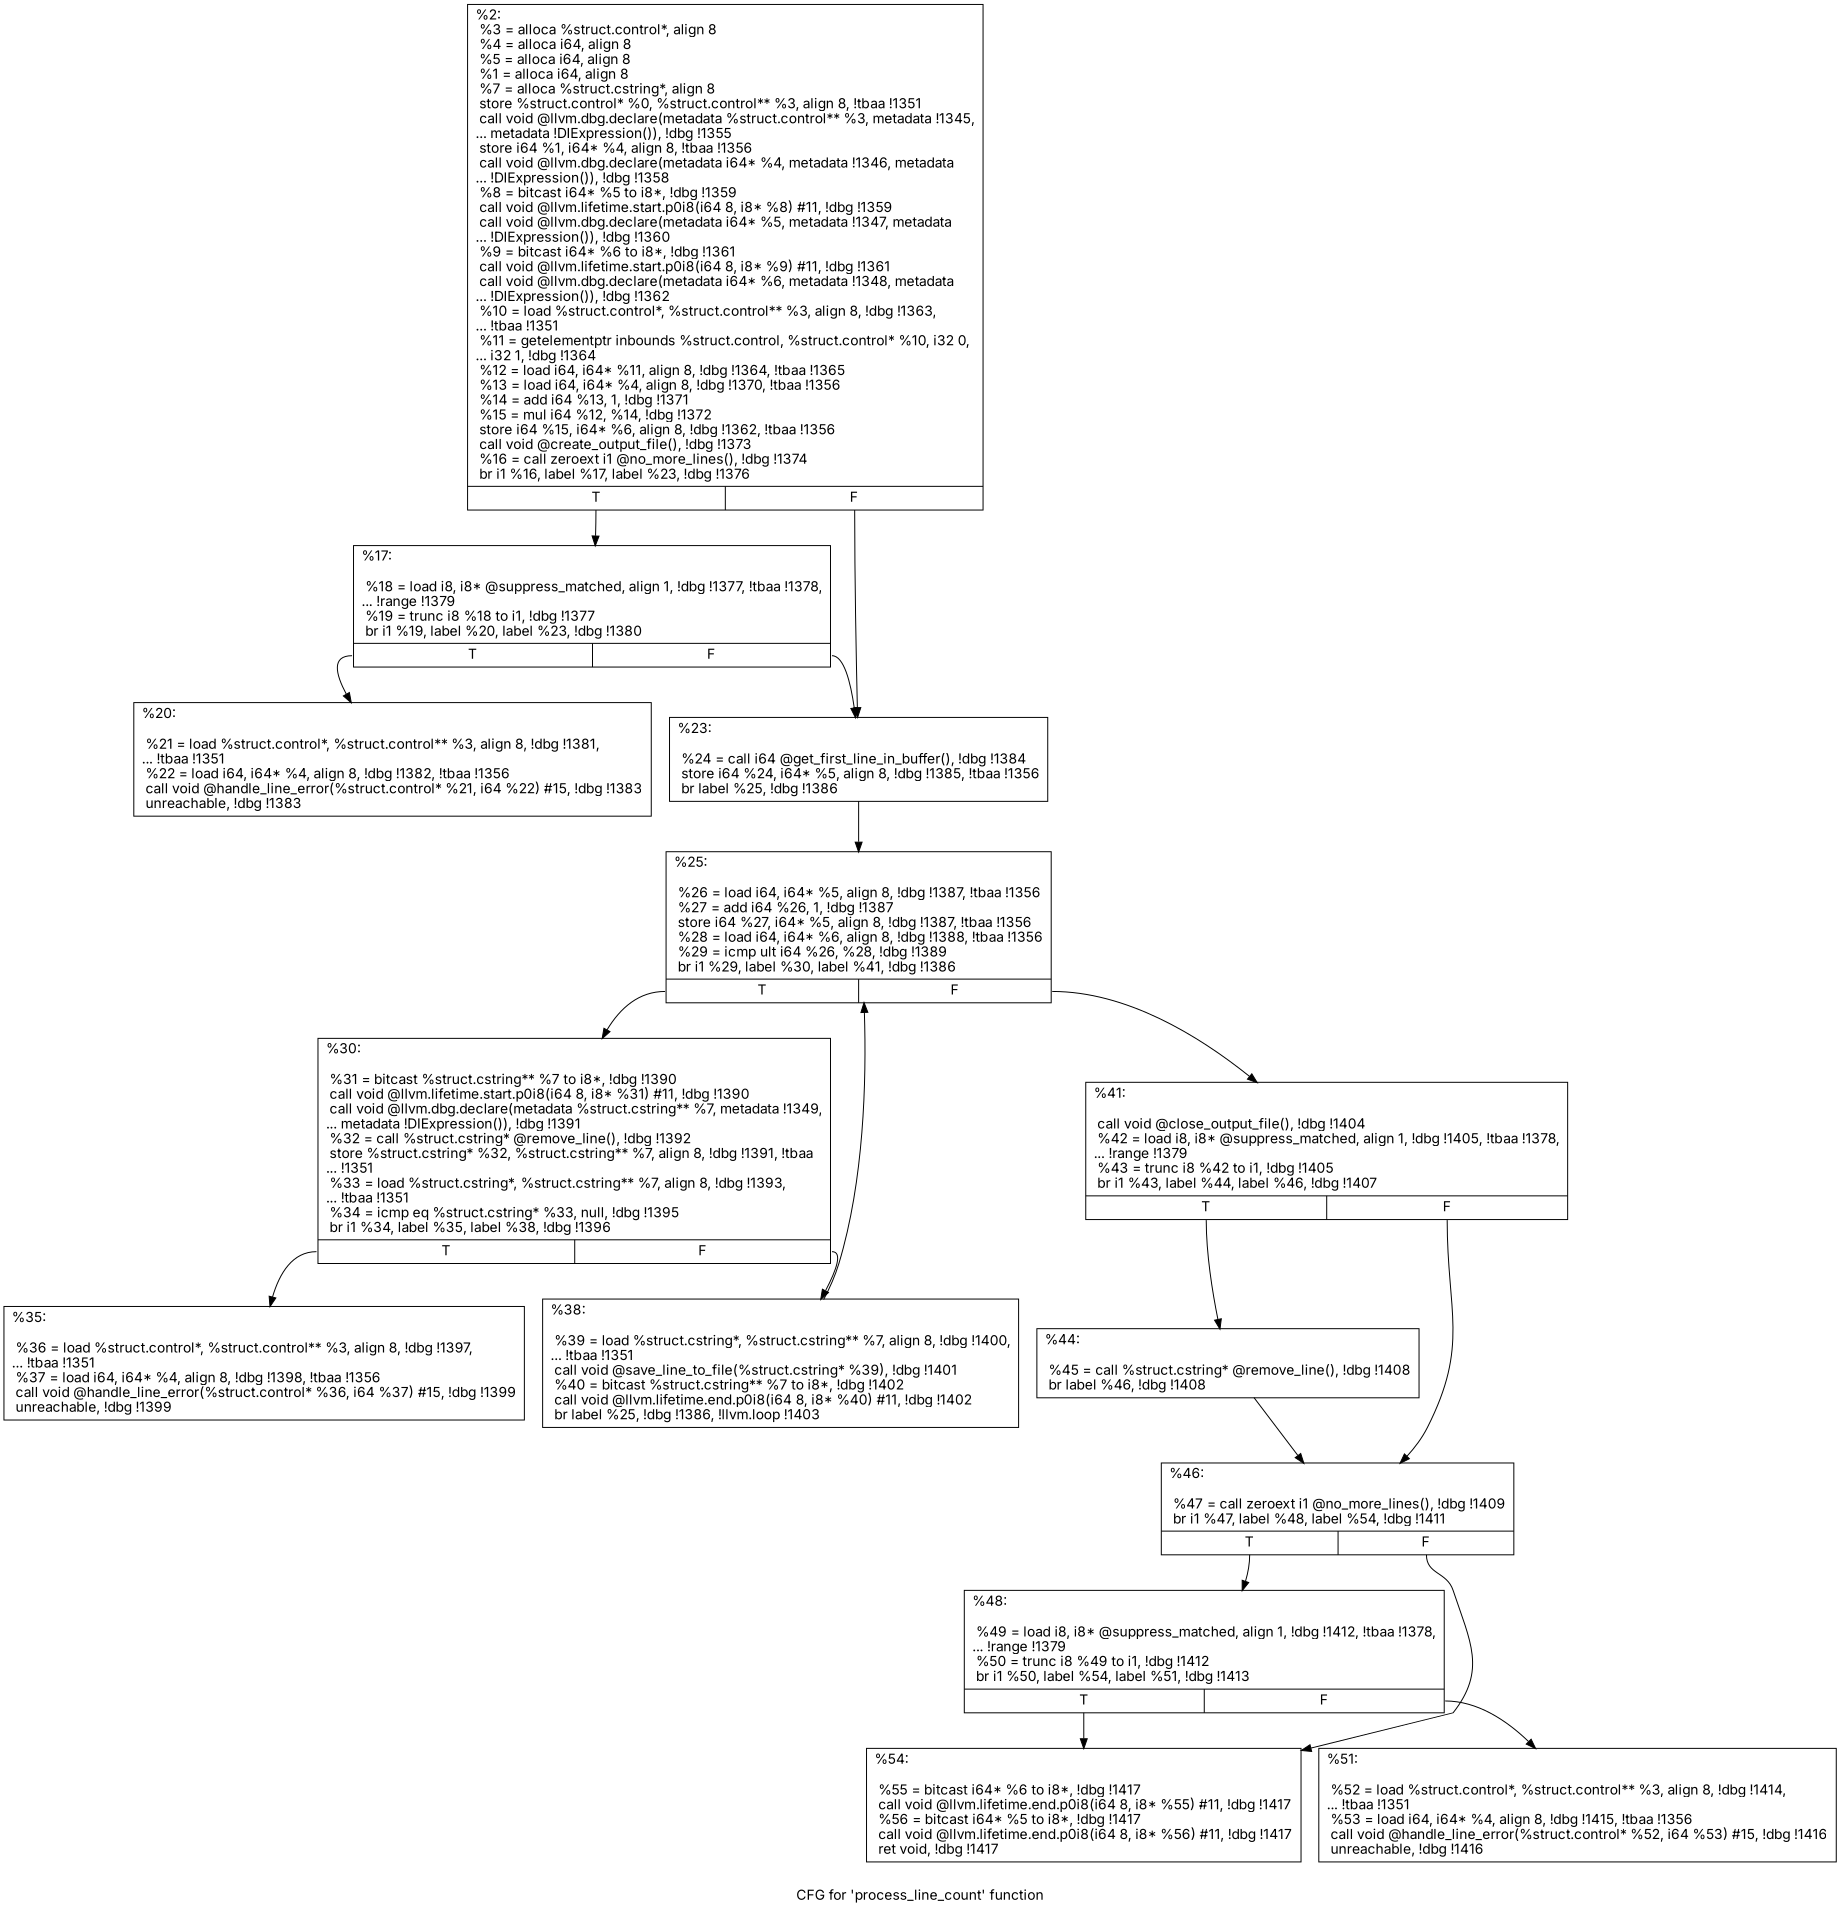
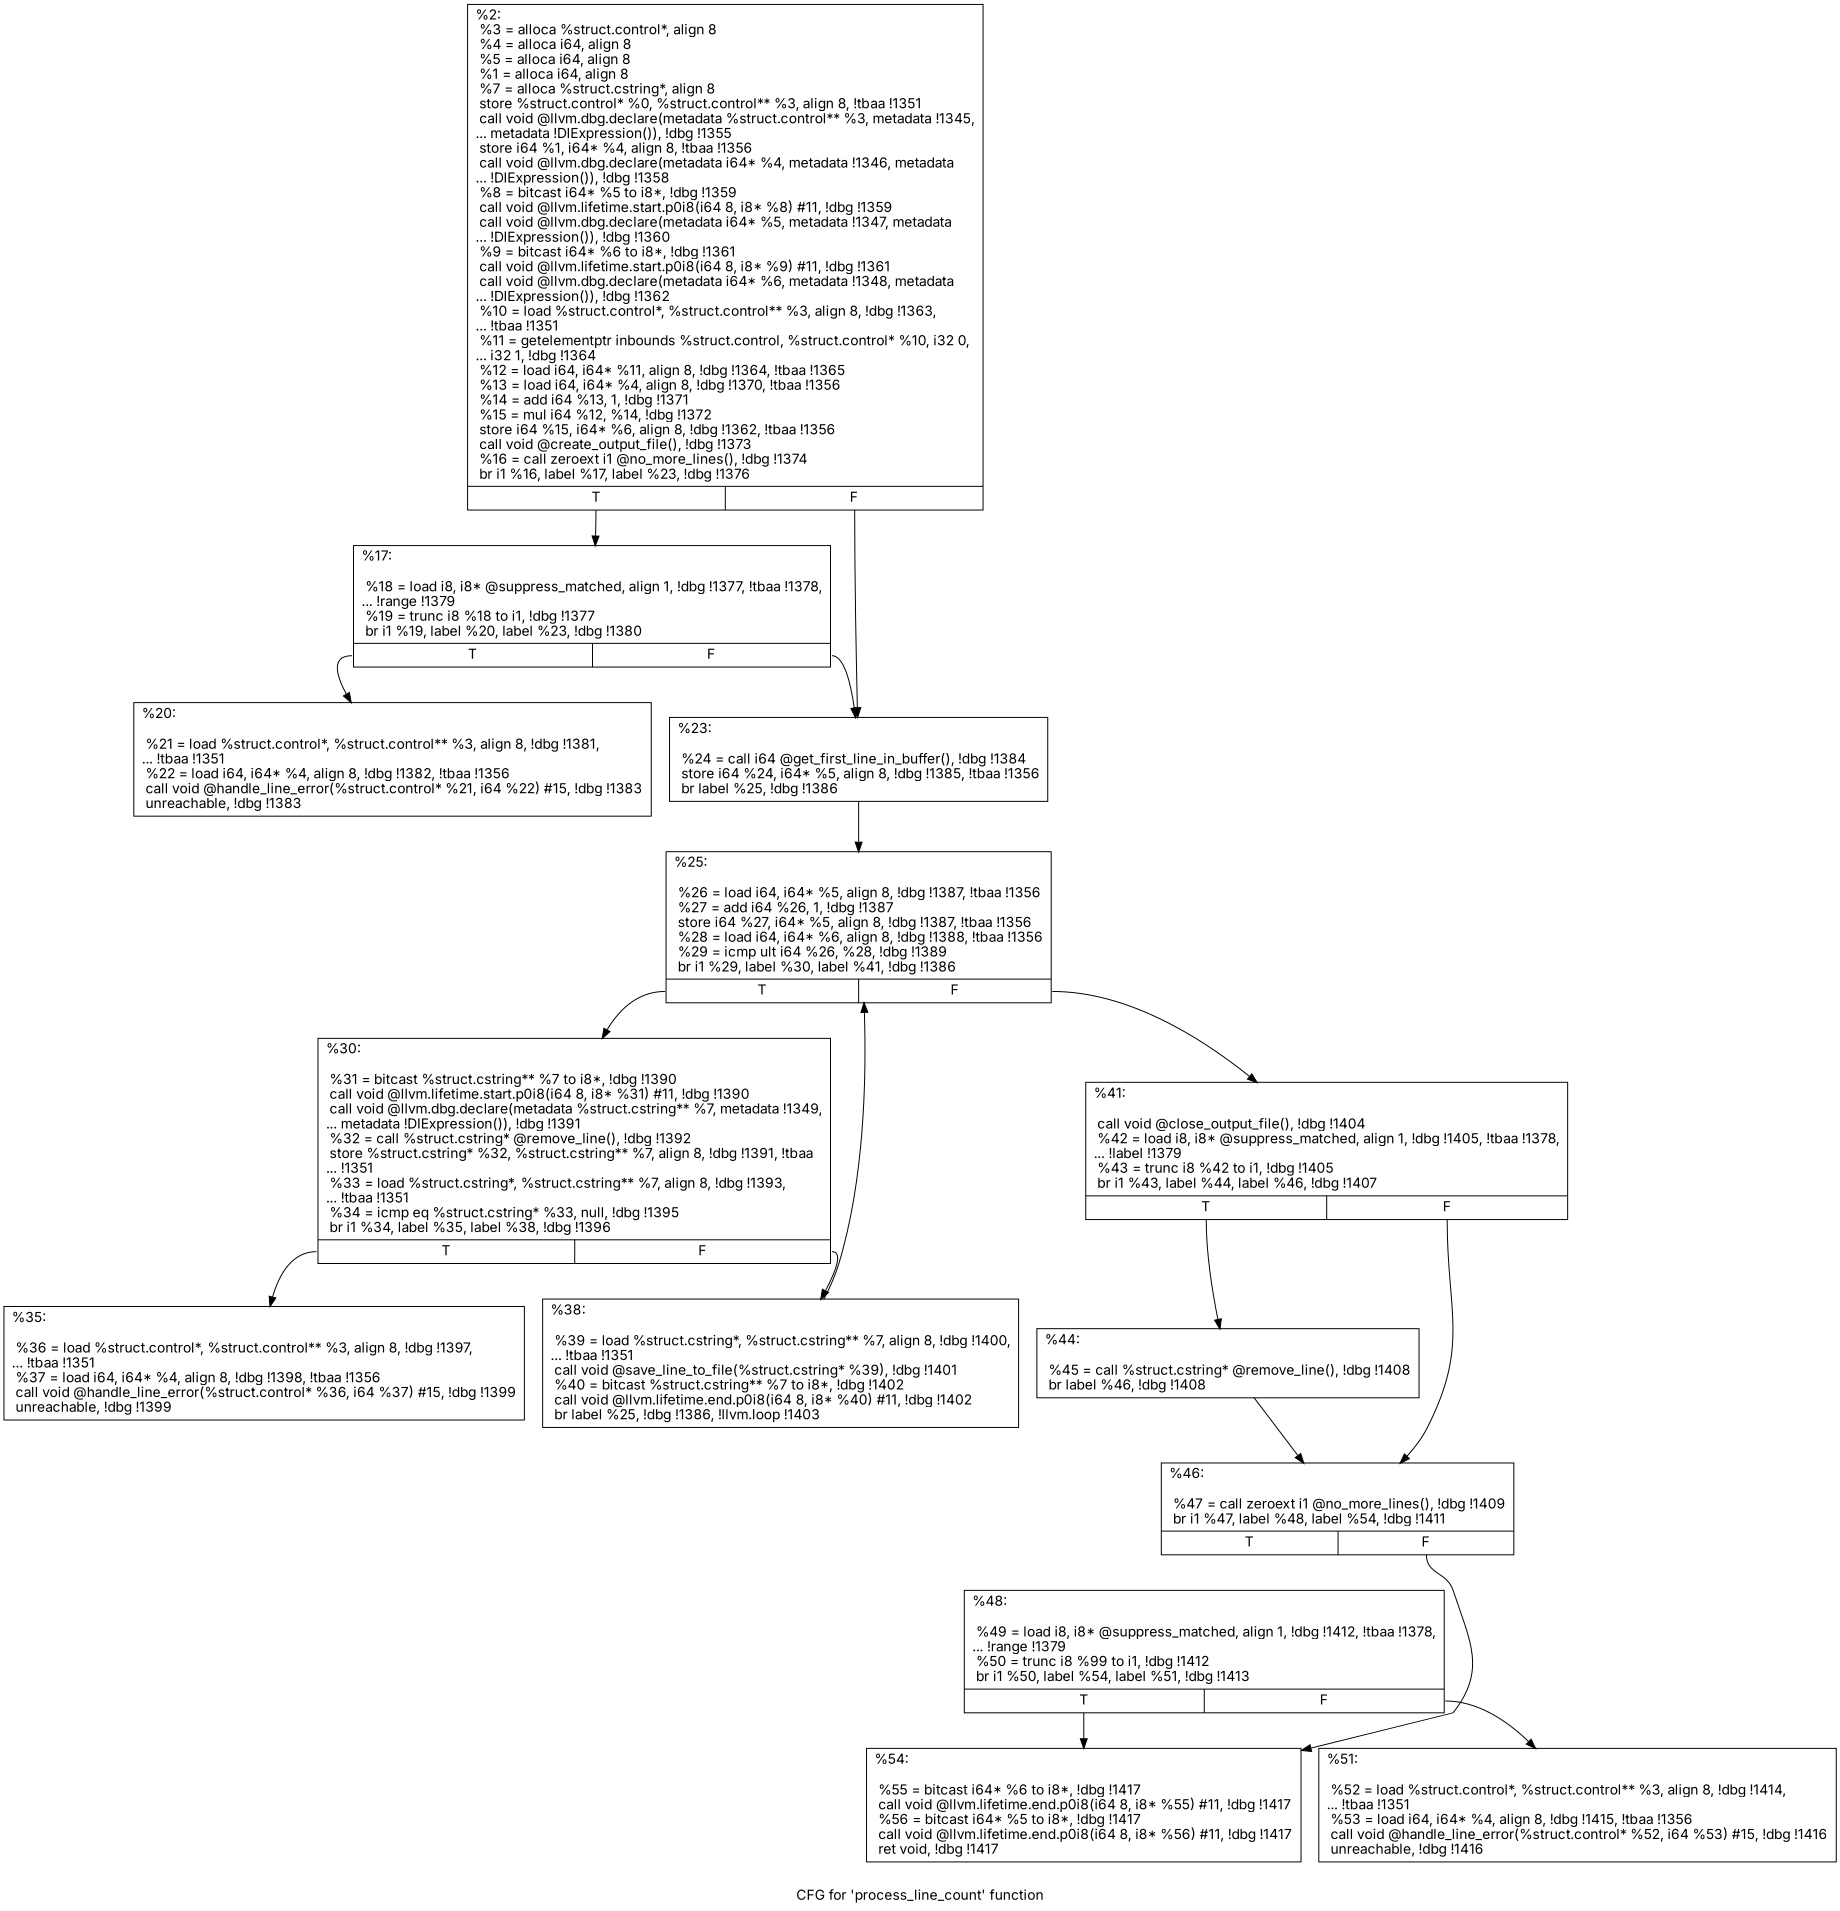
node "%41:": text "... !range !1379" -> "... !label !1379"
edge "%46:" -> "%48:": removed
node "%48:": text "%50 = trunc i8 %49 to i1, !dbg !1412" -> "%50 = trunc i8 %99 to i1, !dbg !1412"
